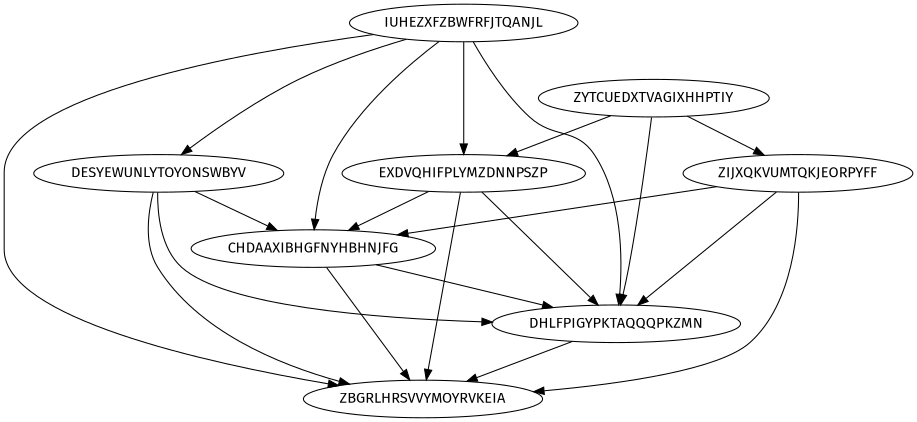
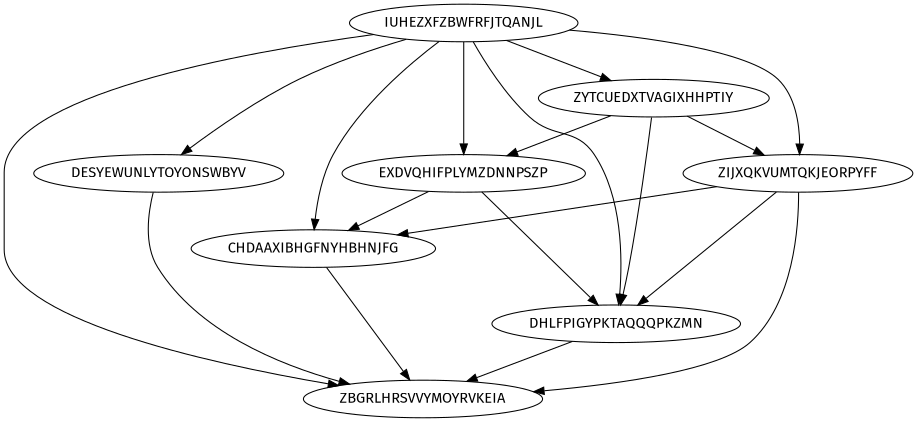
edge "IUHEZXFZBWFRFJTQANJL" -> "ZIJXQKVUMTQKJEORPYFF": added
edge "IUHEZXFZBWFRFJTQANJL" -> "ZYTCUEDXTVAGIXHHPTIY": added
edge "DESYEWUNLYTOYONSWBYV" -> "CHDAAXIBHGFNYHBHNJFG": removed
edge "EXDVQHIFPLYMZDNNPSZP" -> "ZBGRLHRSVVYMOYRVKEIA": removed
edge "CHDAAXIBHGFNYHBHNJFG" -> "DHLFPIGYPKTAQQQPKZMN": removed
edge "DESYEWUNLYTOYONSWBYV" -> "DHLFPIGYPKTAQQQPKZMN": removed
